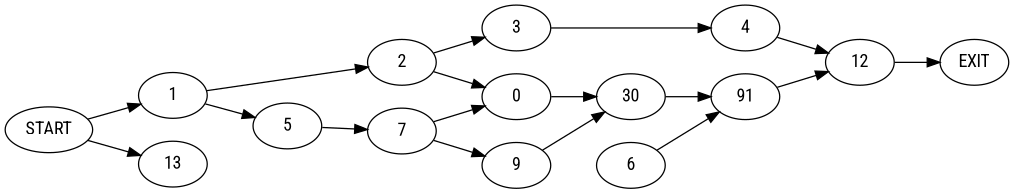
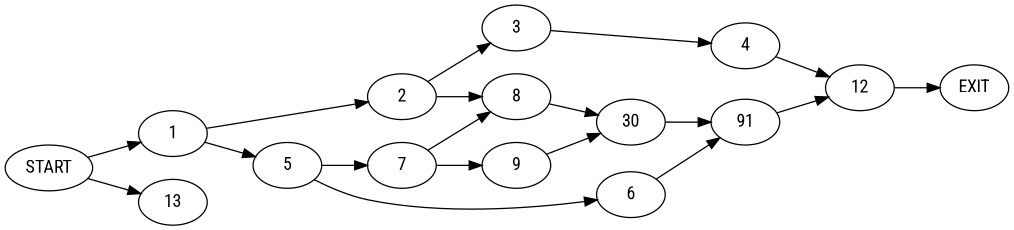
node "0": label "0" -> "8"
edge "5" -> "6": added
